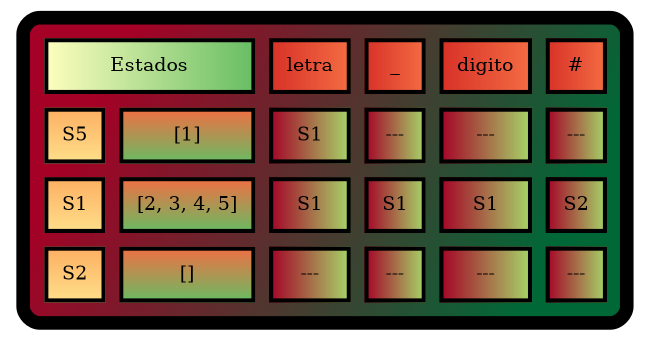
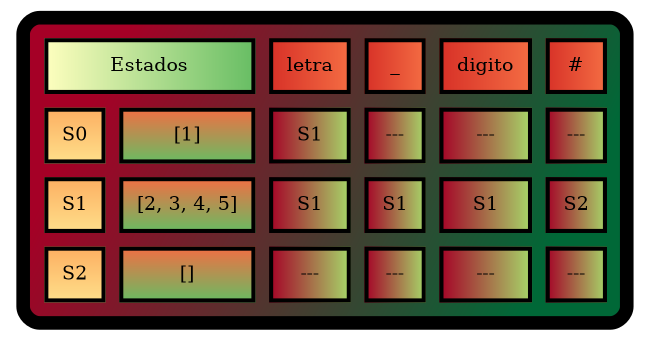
node "Estados": text "S5" -> "S0"
